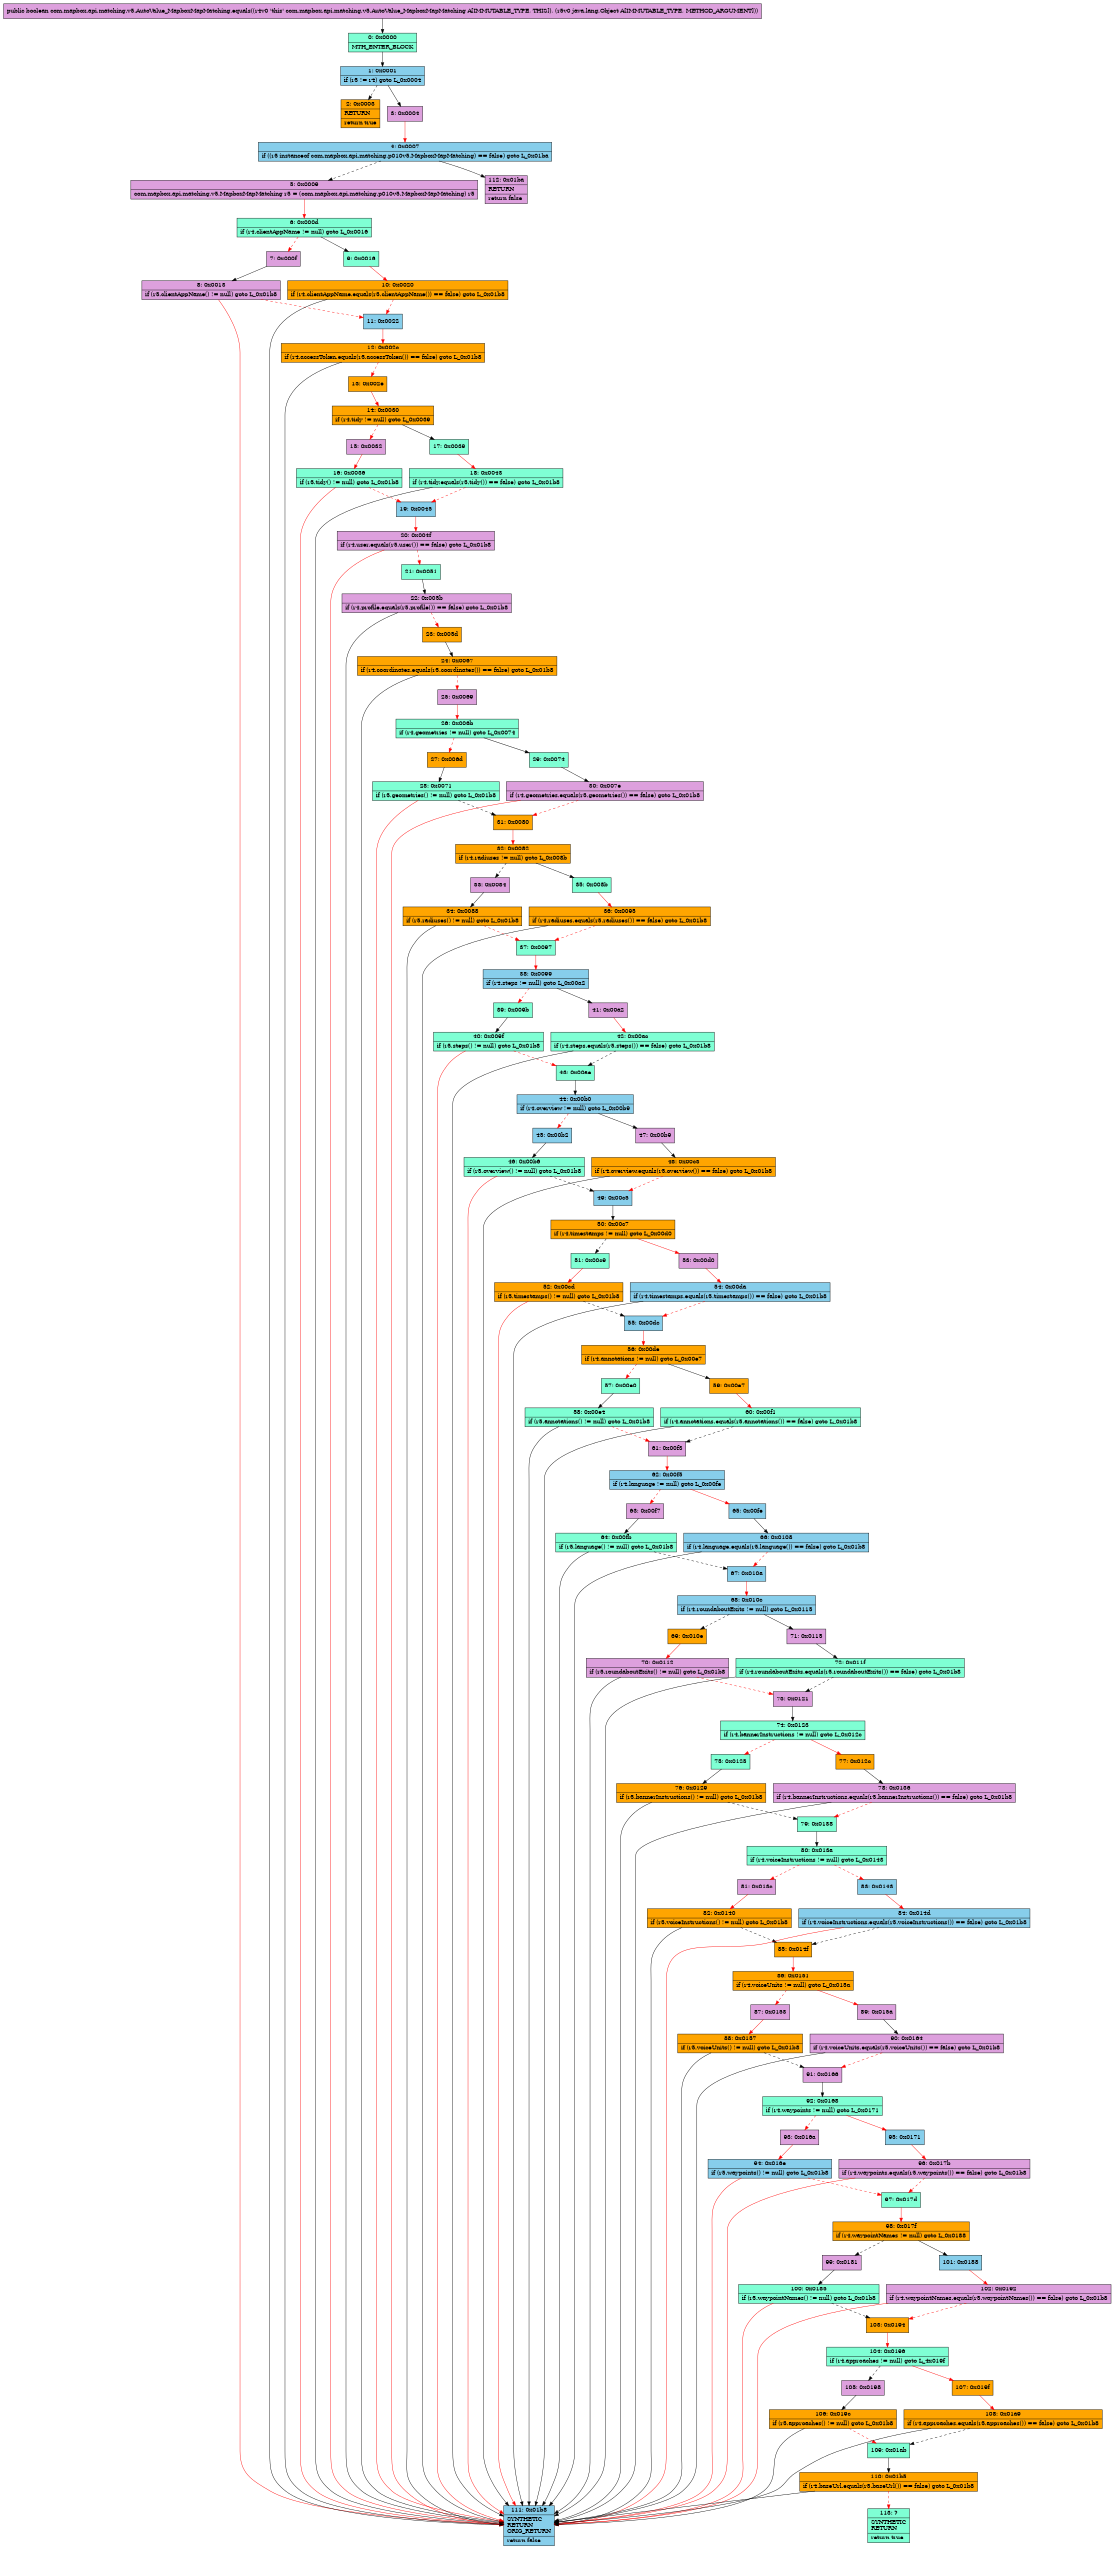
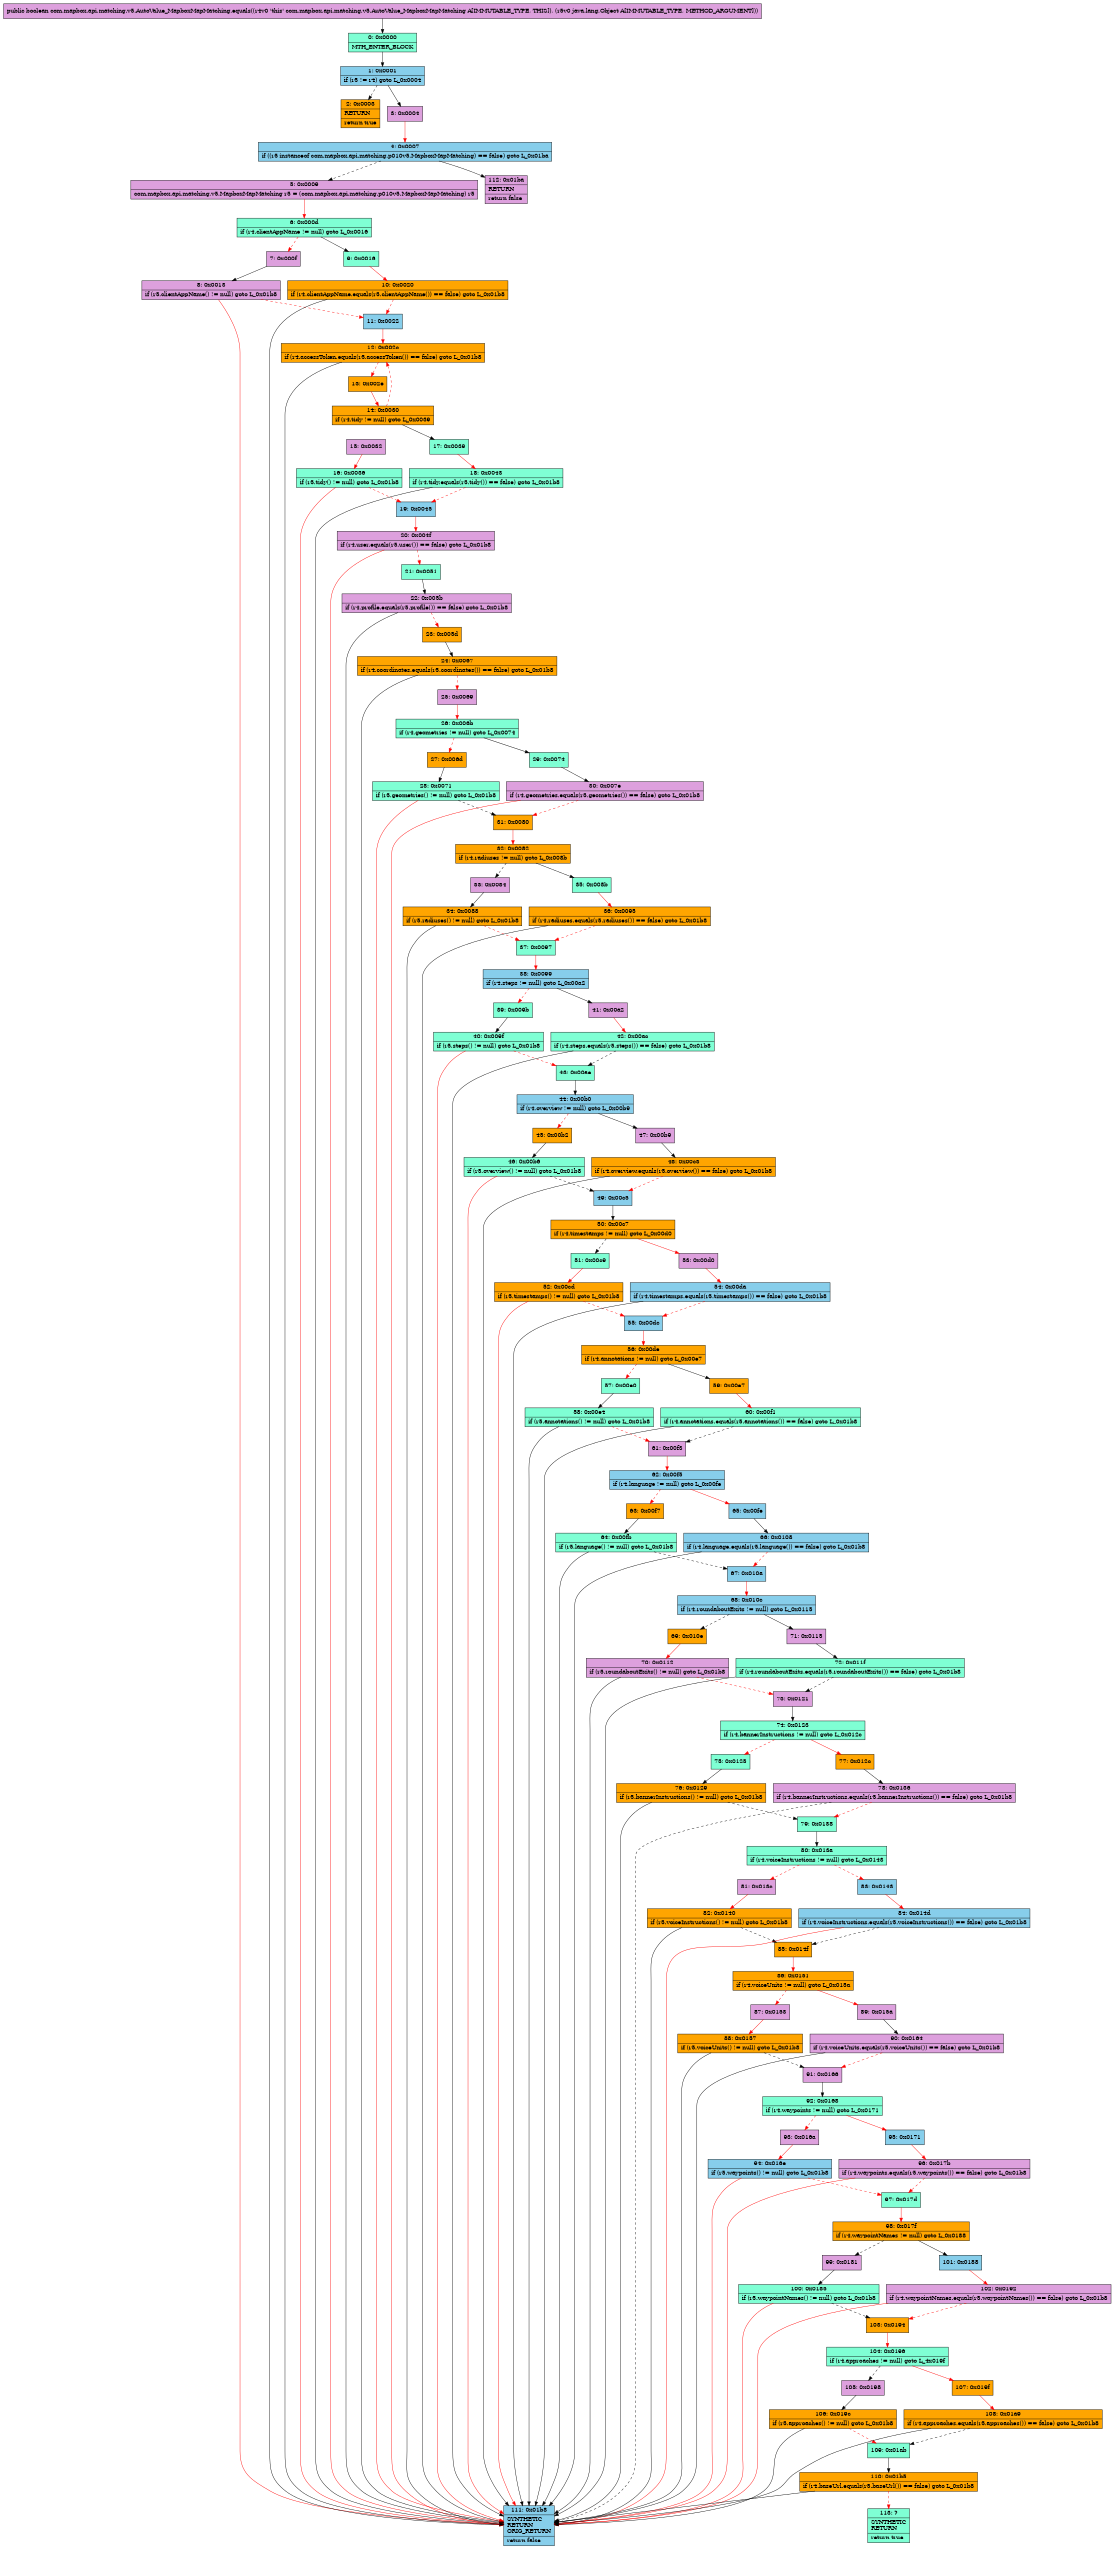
edge "14: 0x0030" -> "15: 0x0032": now "14: 0x0030" -> "12: 0x002c"
node "45: 0x00b2": fillcolor skyblue -> orange
edge "52: 0x00cd" -> "55: 0x00dc": color black -> red
node "63: 0x00f7": fillcolor plum -> orange
edge "78: 0x0136" -> "111: 0x01b8": style solid -> dashed
